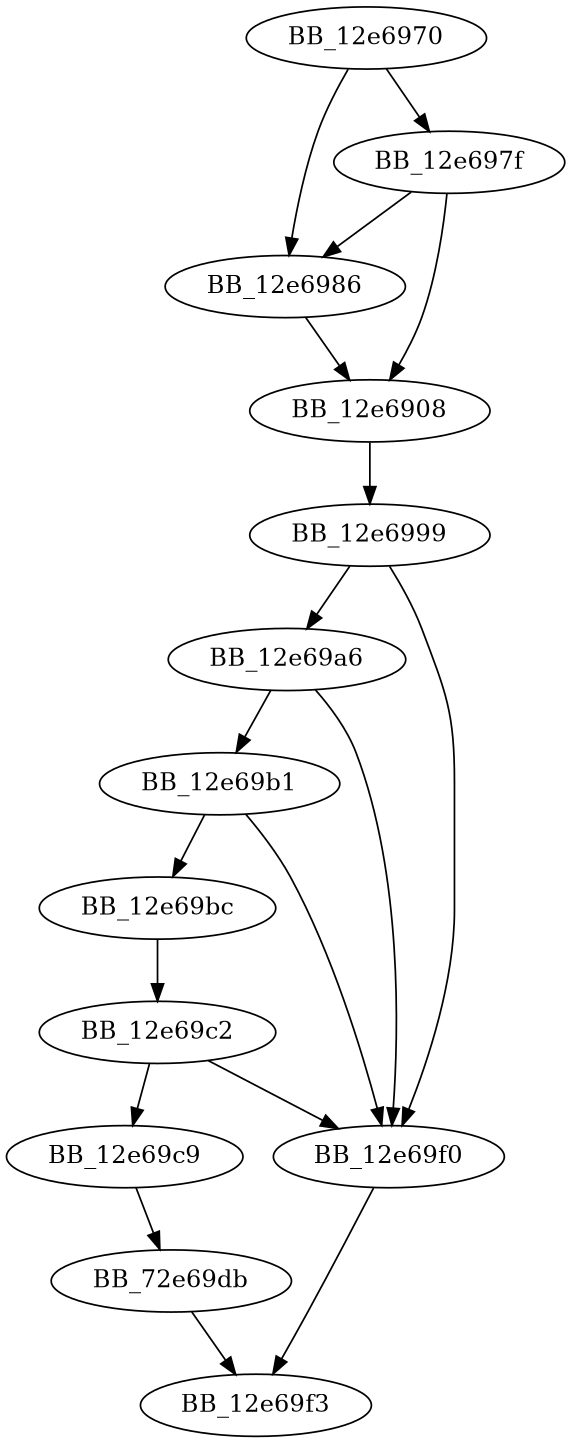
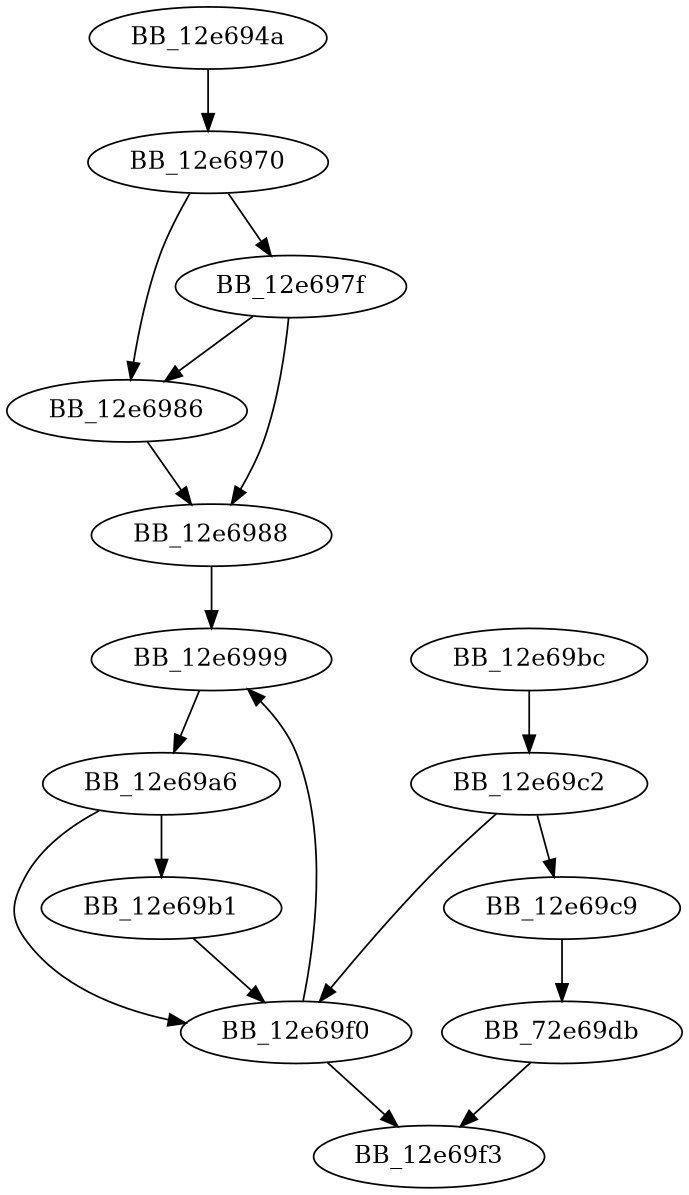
node "BB_12e694a": added
node "BB_12e6908": label "BB_12e6908" -> "BB_12e6988"
edge "BB_12e6999" -> "BB_12e69f0": reversed
edge "BB_12e69b1" -> "BB_12e69bc": removed
